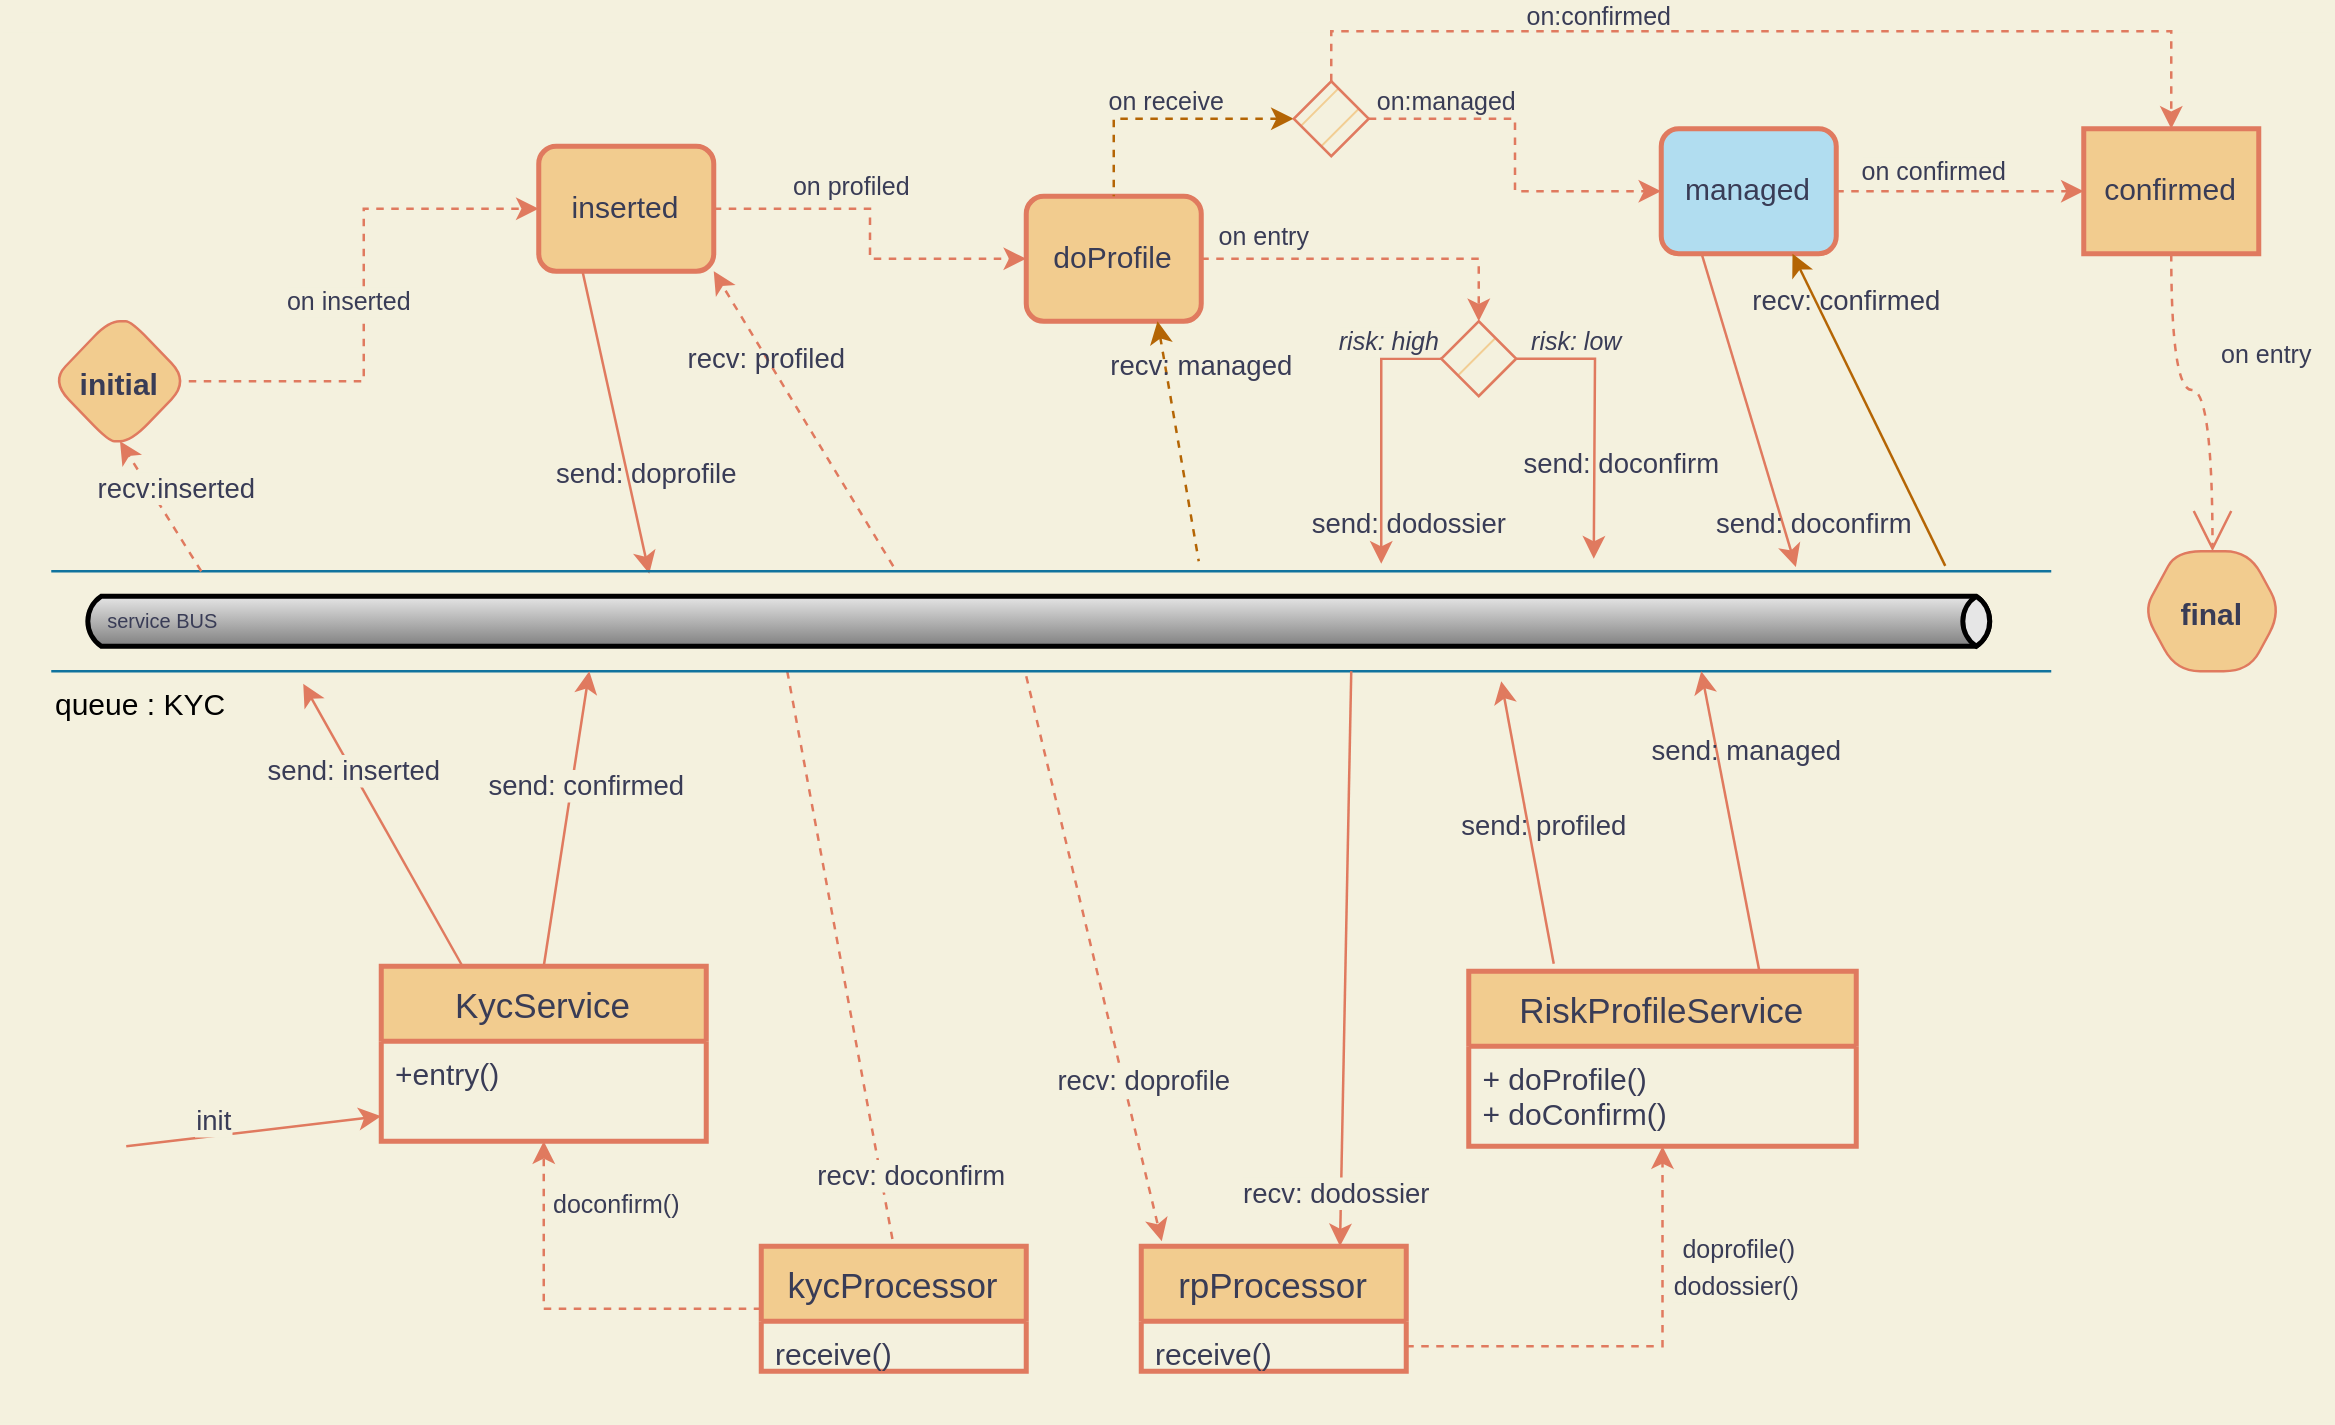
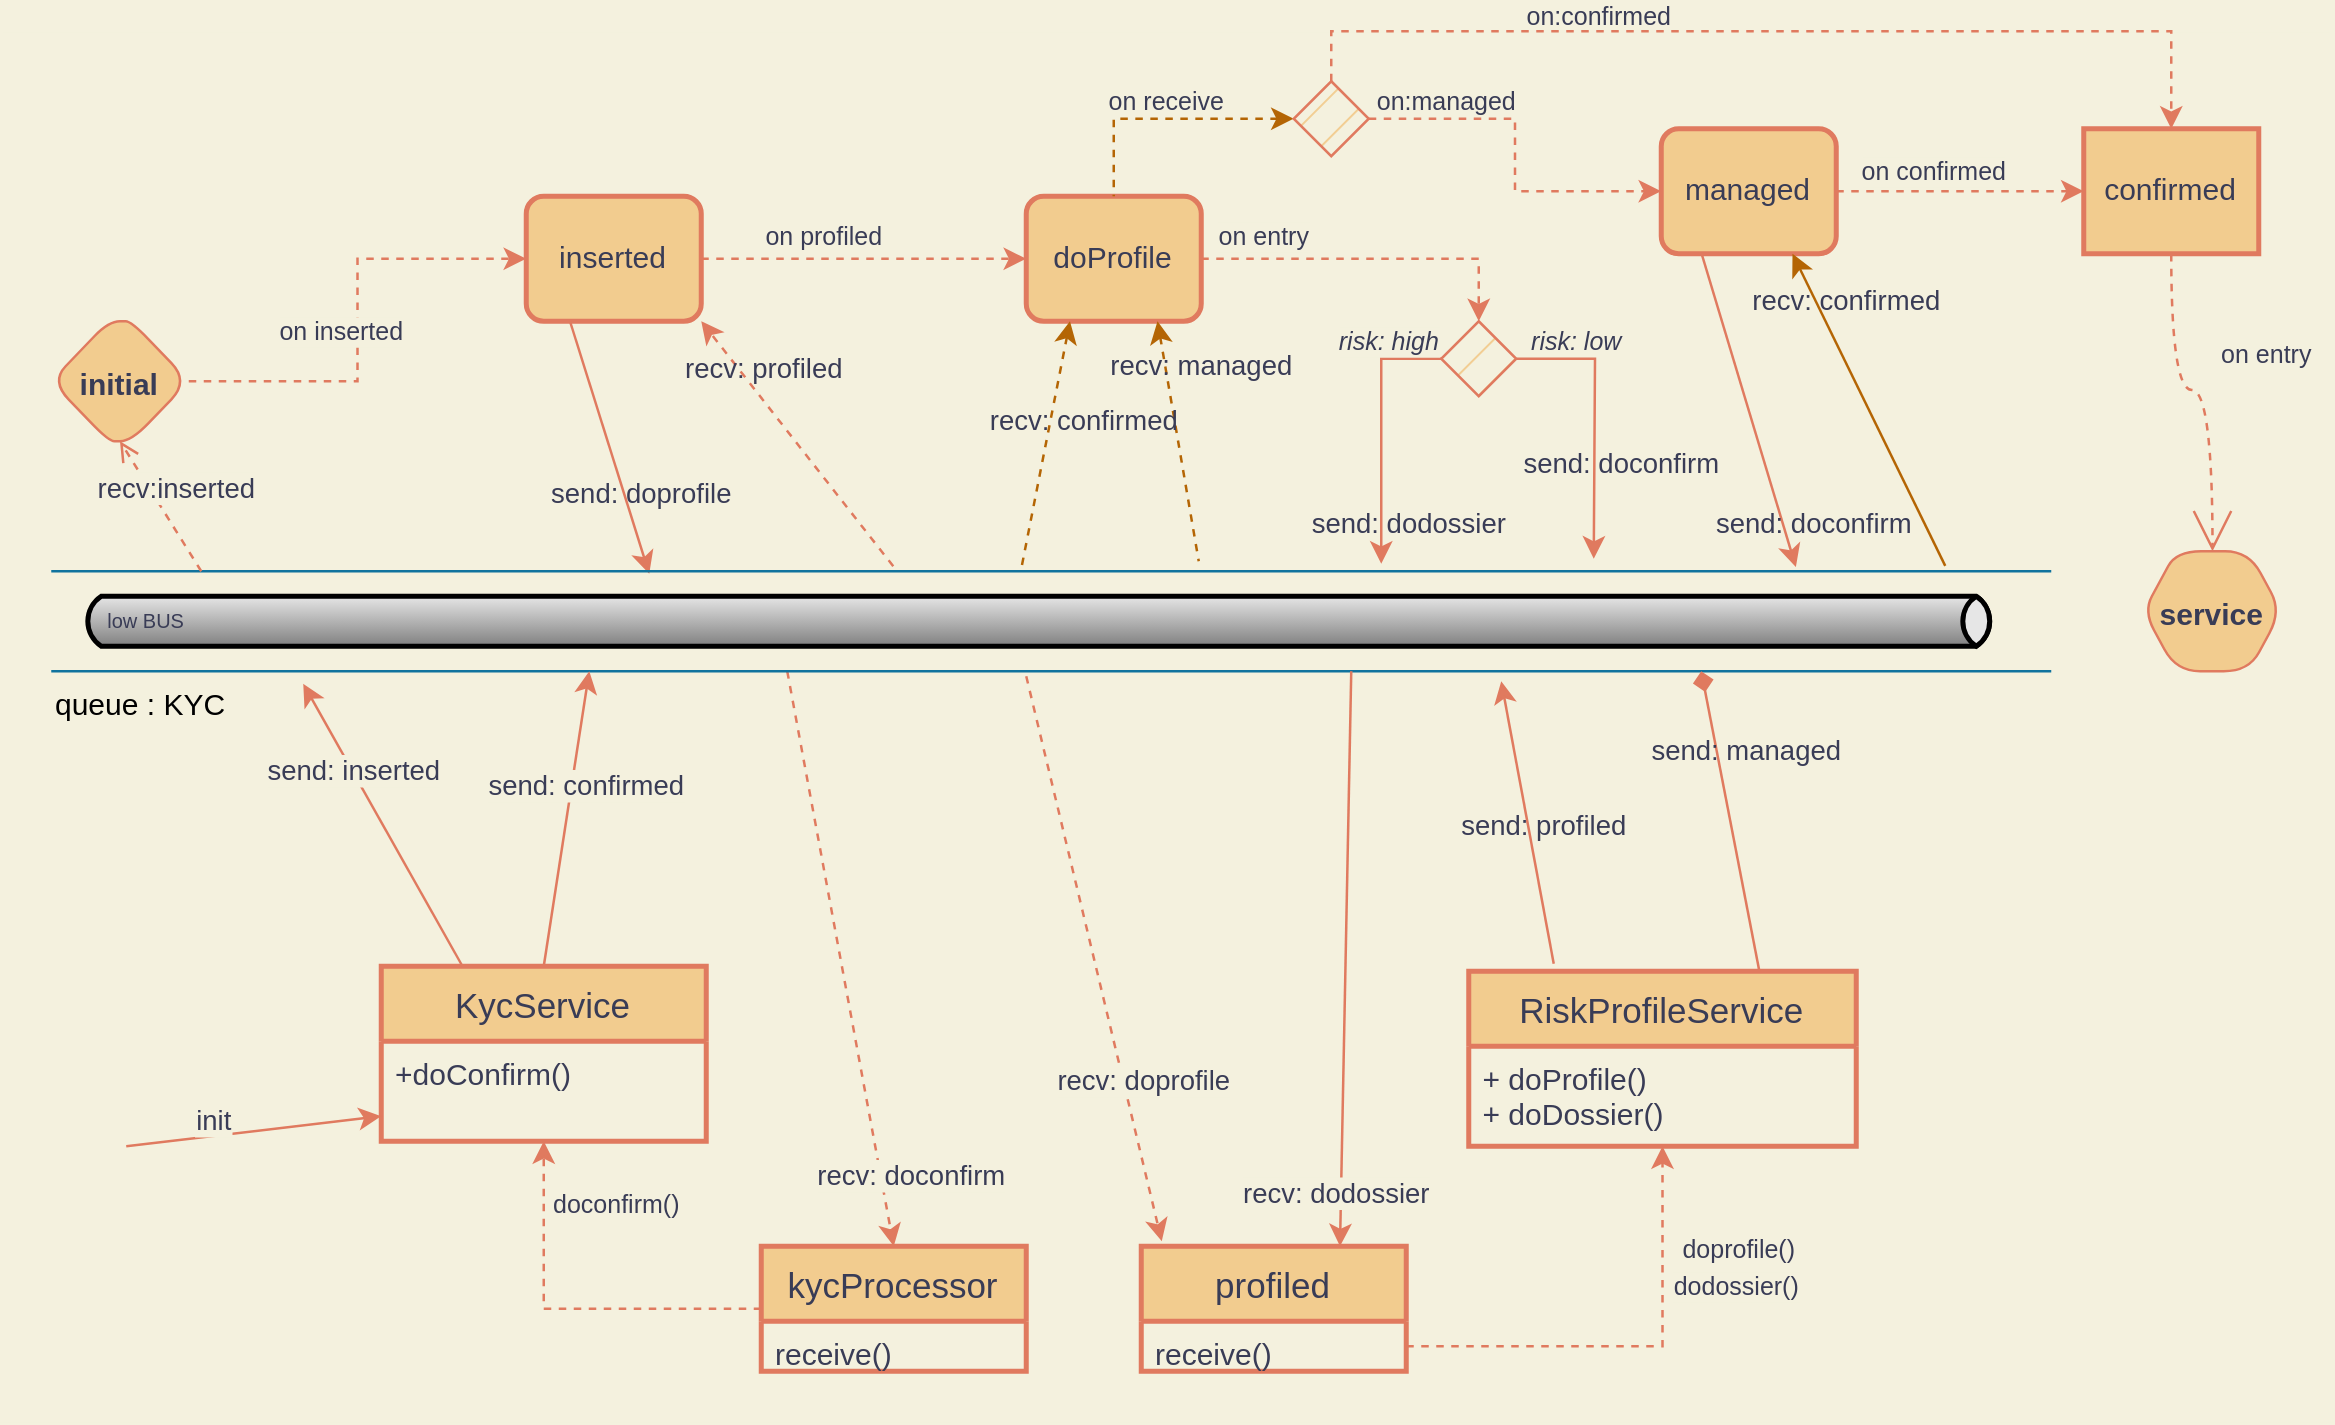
node "managed": fillcolor #b1ddf0 -> #f2cc8f
node "inserted": moved (626, 209) -> (614, 259)
edge "queue : KYC" -> "doProfile": added, label "recv: confirmed"
edge "queue : KYC" -> "initial": arrowhead classic -> open
node "final": label "final" -> "service"
node "service BUS": label "service BUS" -> "low BUS"
edge "RiskProfileService" -> "queue : KYC": arrowhead classic -> diamond
node "+entry()": label "+entry()" -> "+doConfirm()"
node "+ doProfile() + doConfirm()": label "+ doProfile() + doConfirm()" -> "+ doProfile() + doDossier()"
edge "queue : KYC" -- "kycProcessor": arrowhead none -> classic
node "rpProcessor": label "rpProcessor" -> "profiled"
